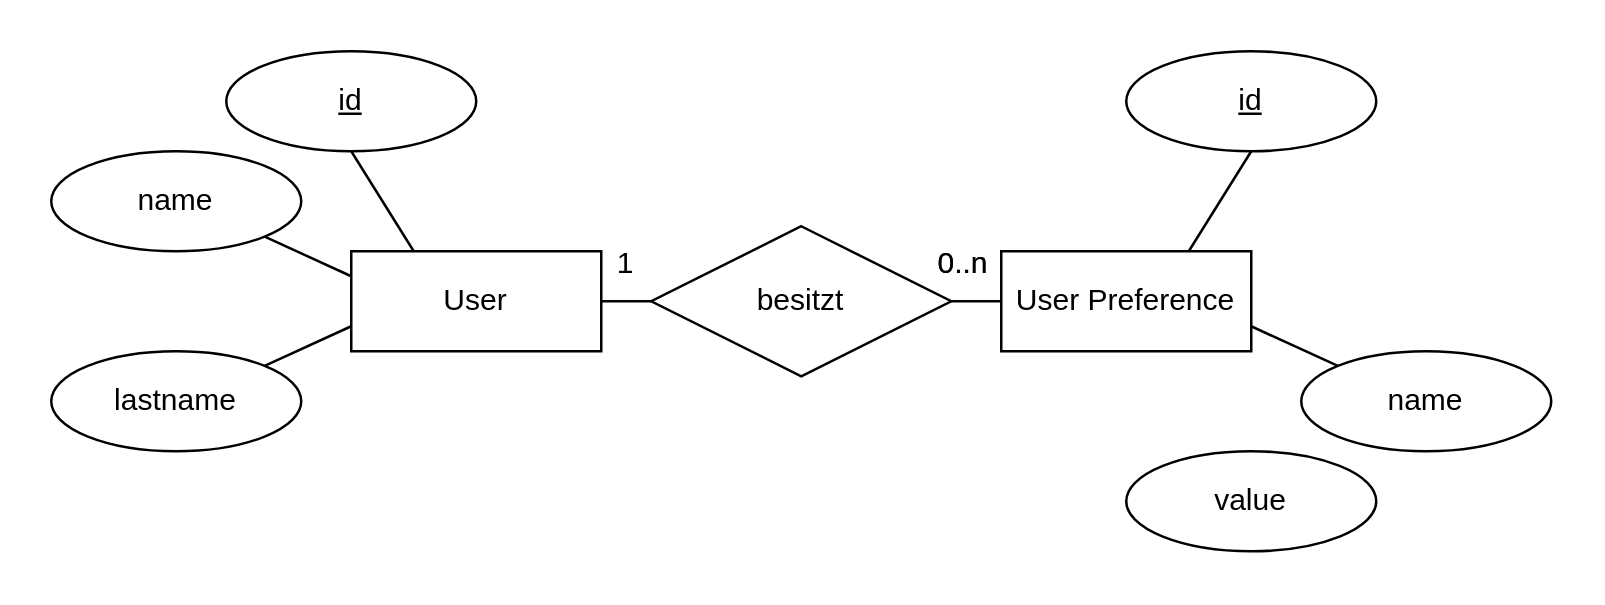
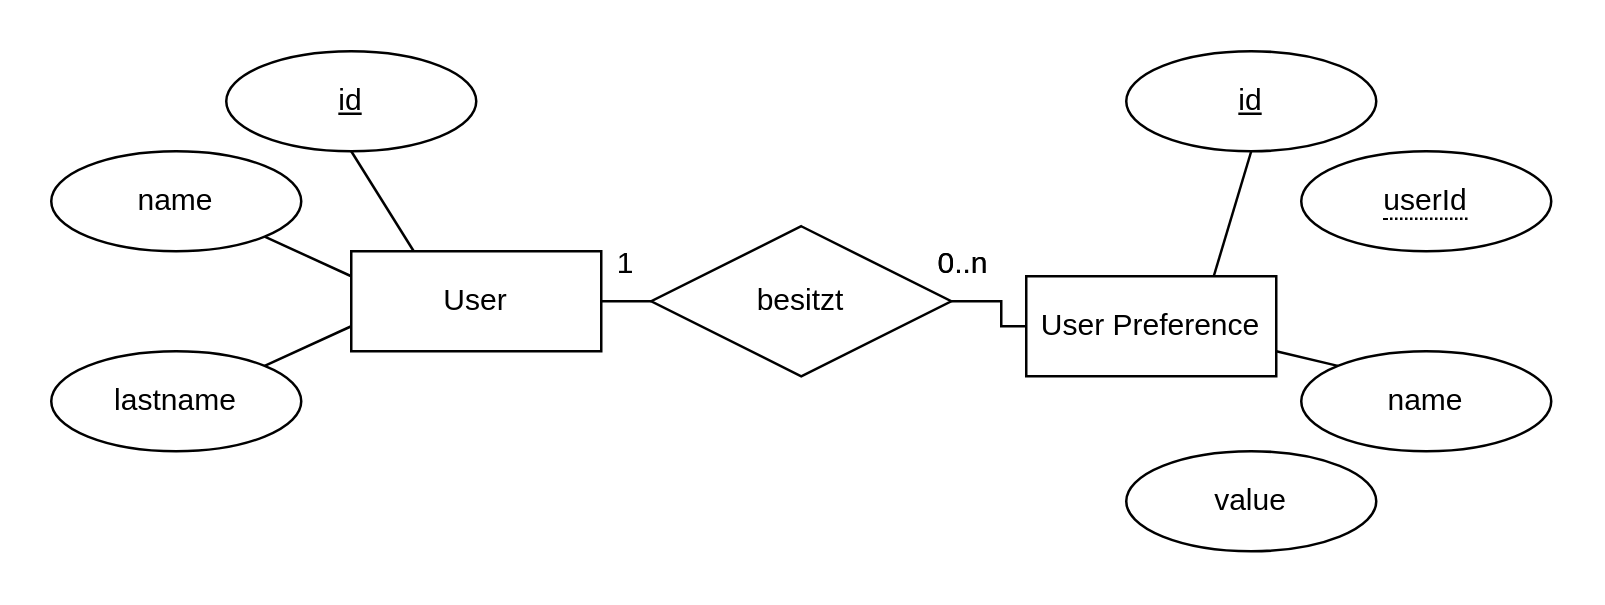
node "userId": added
node "User Preference": moved (1126, 301) -> (1151, 326)
